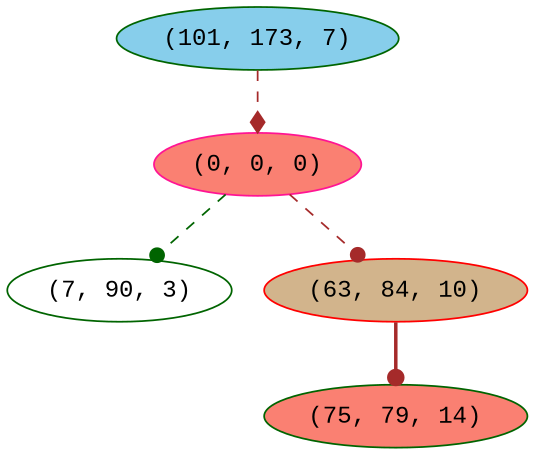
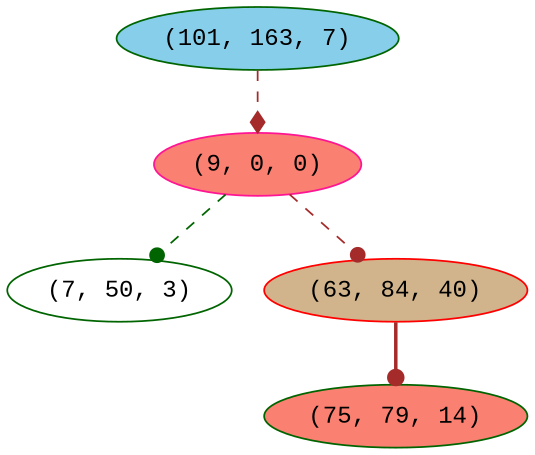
node "(101, 173, 7)": label "(101, 173, 7)" -> "(101, 163, 7)"
node "(0, 0, 0)": label "(0, 0, 0)" -> "(9, 0, 0)"
node "(7, 90, 3)": label "(7, 90, 3)" -> "(7, 50, 3)"
node "(63, 84, 10)": label "(63, 84, 10)" -> "(63, 84, 40)"
